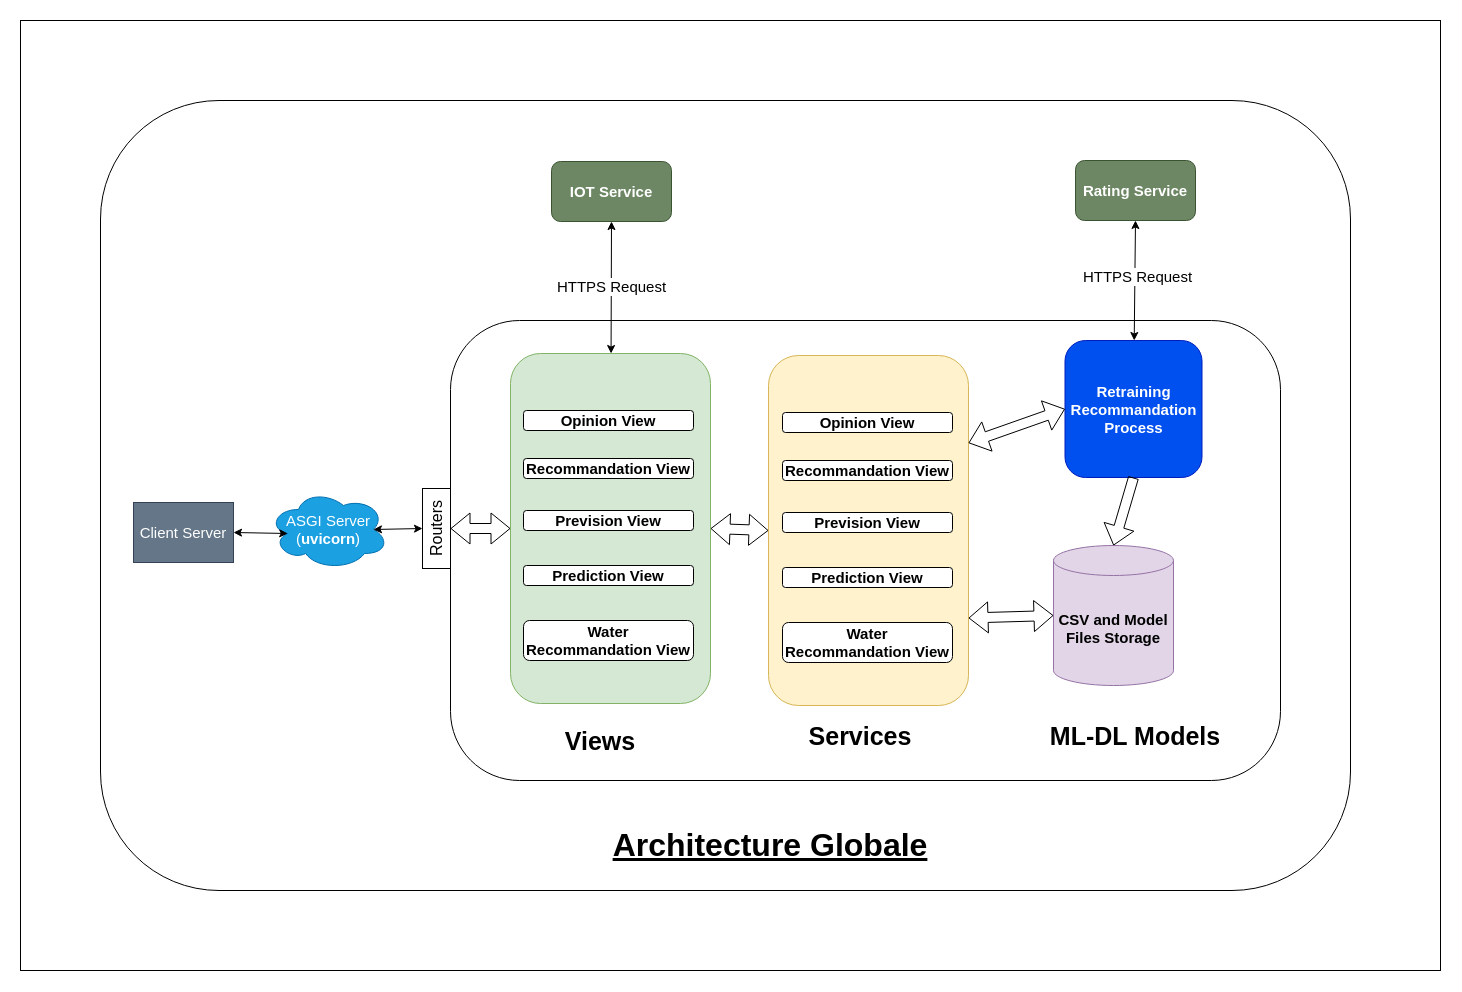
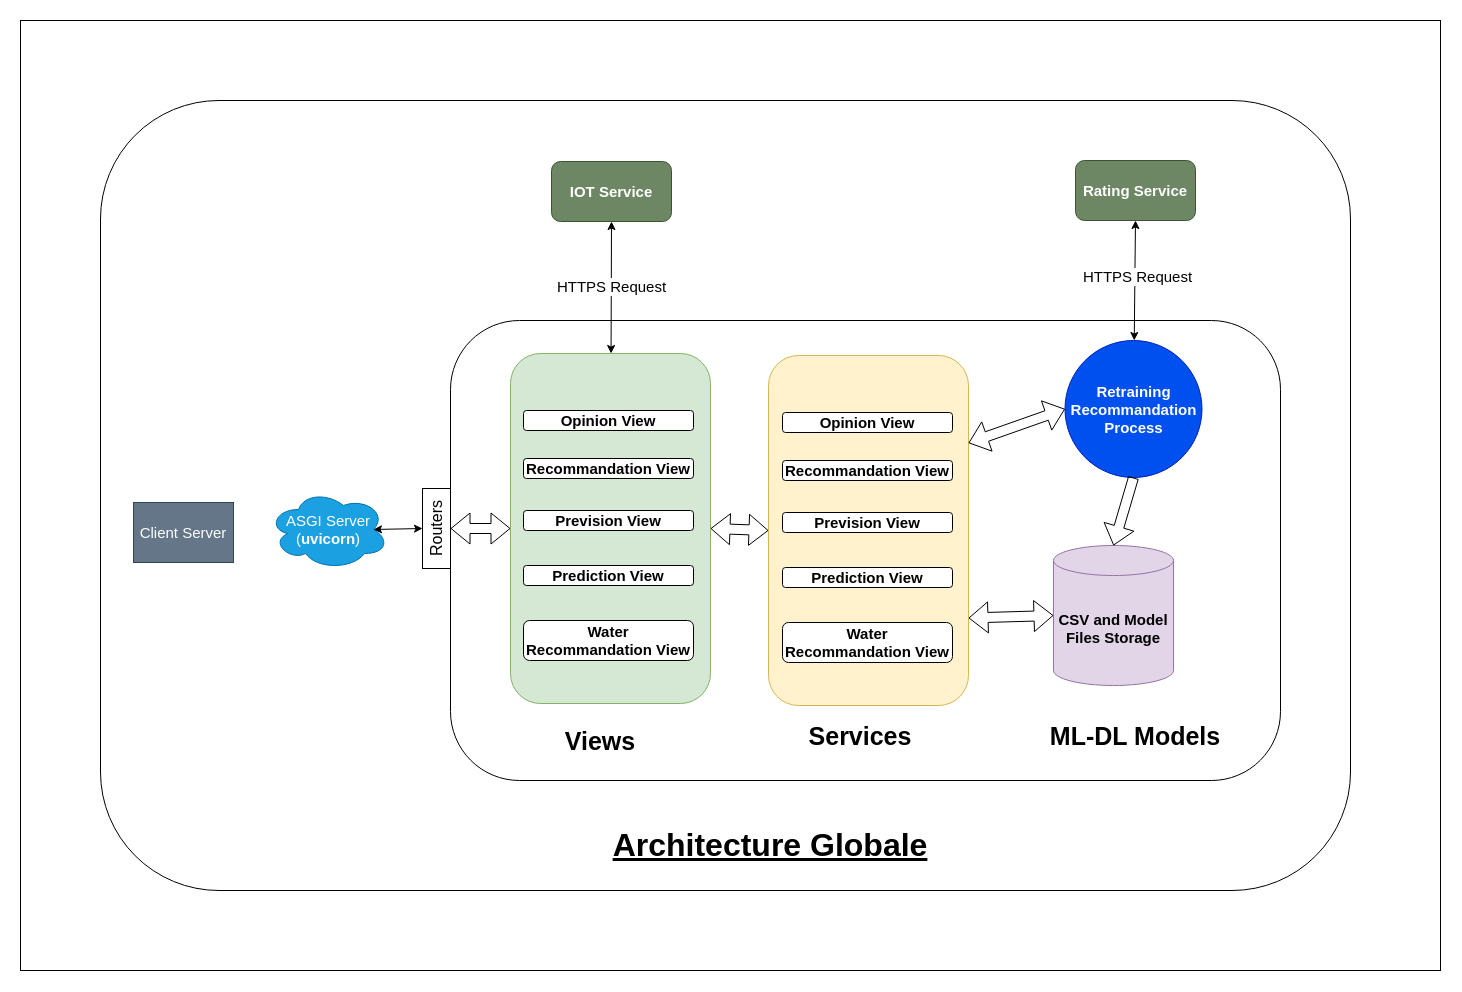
node "Retraining Recommandation Process": shape rounded rectangle -> ellipse
edge "ASGI Server (uvicorn)" -- "Client Server": removed
